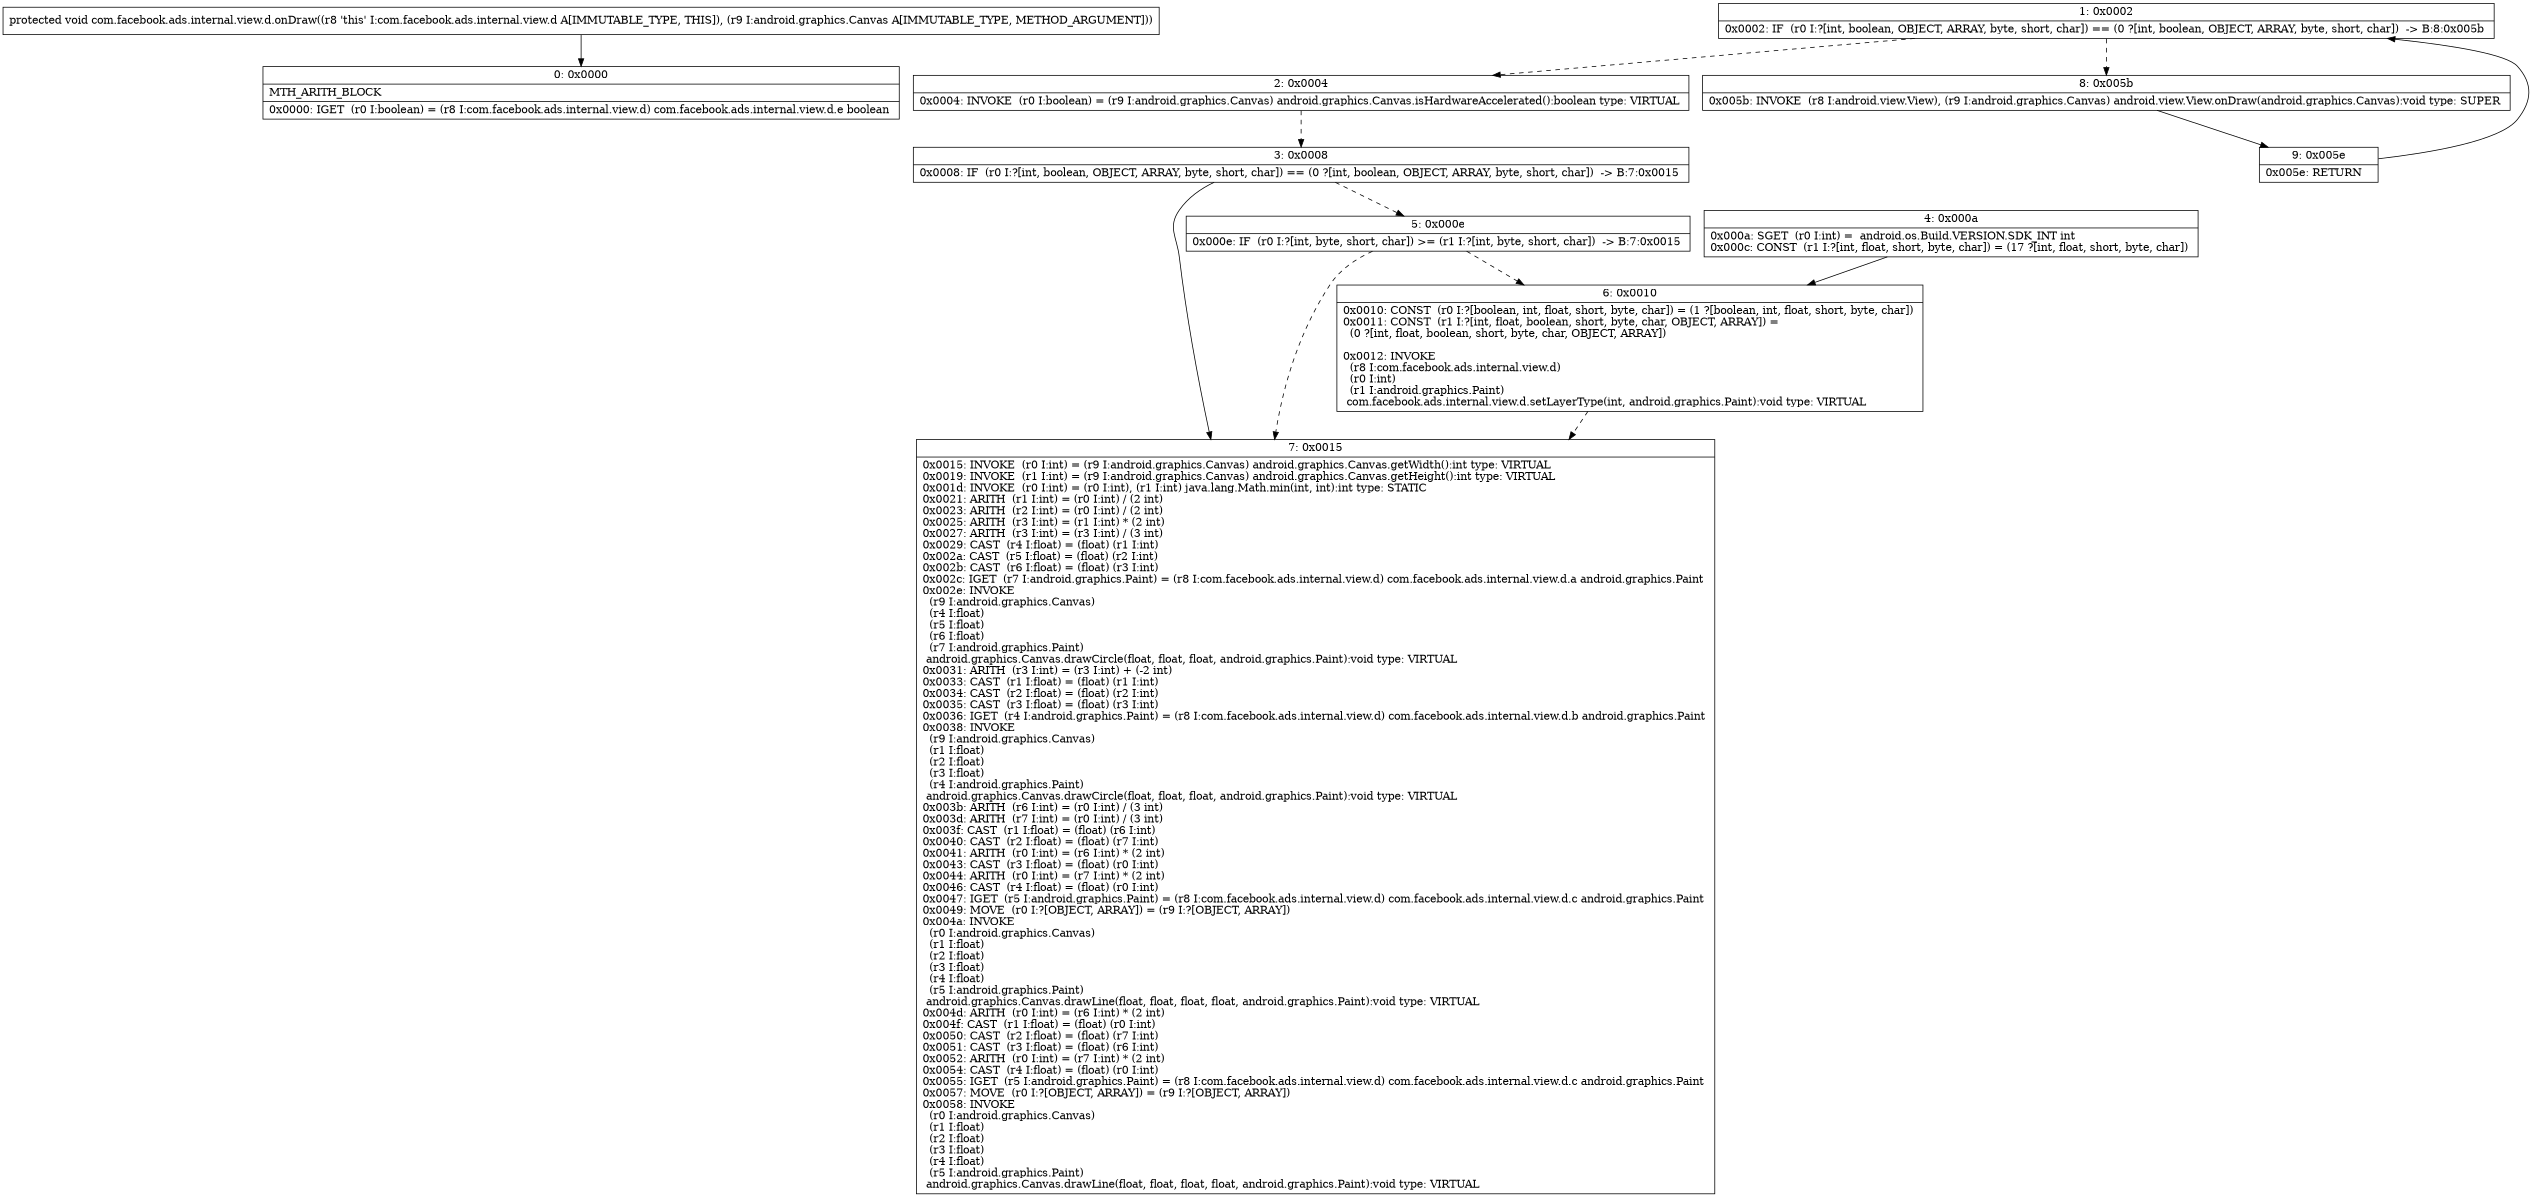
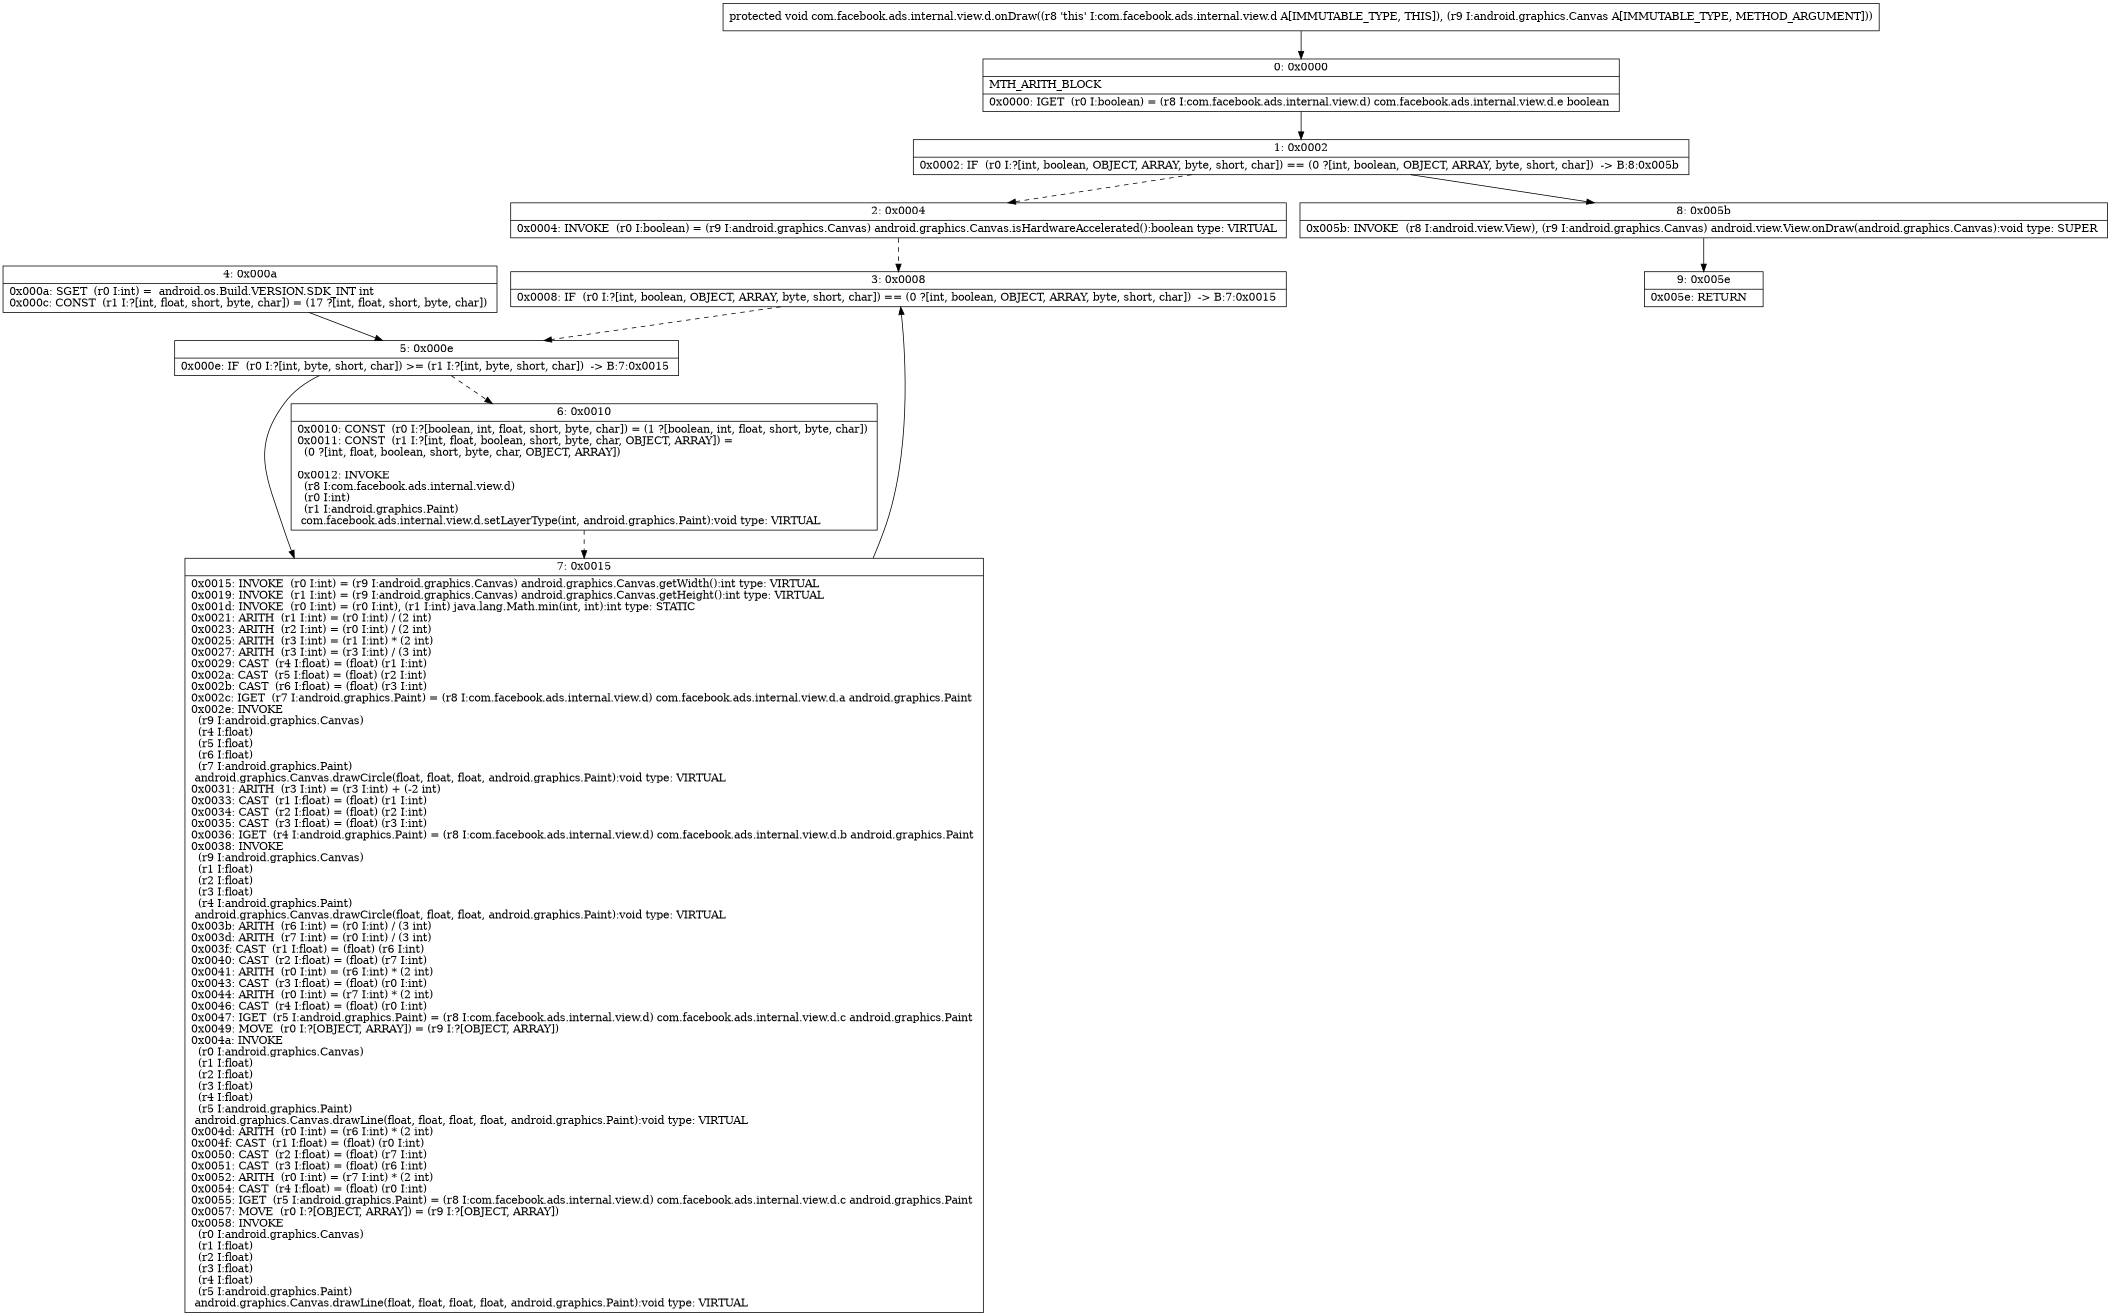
edge "1: 0x0002" -> "8: 0x005b": style dashed -> solid
edge "9: 0x005e" -> "1: 0x0002": now "0: 0x0000" -> "1: 0x0002"
edge "4: 0x000a" -> "6: 0x0010": now "4: 0x000a" -> "5: 0x000e"
edge "3: 0x0008" -> "7: 0x0015": reversed
edge "5: 0x000e" -> "7: 0x0015": style dashed -> solid
